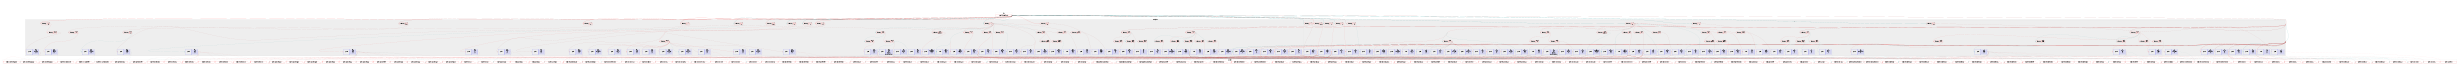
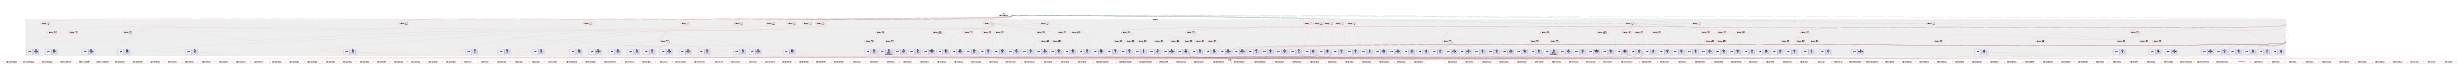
node "portage://media-libs/mesa-9999": removed
node "portage://dev-libs/glib-2.78.3": label "portage://dev-libs/glib-2.78.3" -> "double://dev-libs/glib-2.78.3"
